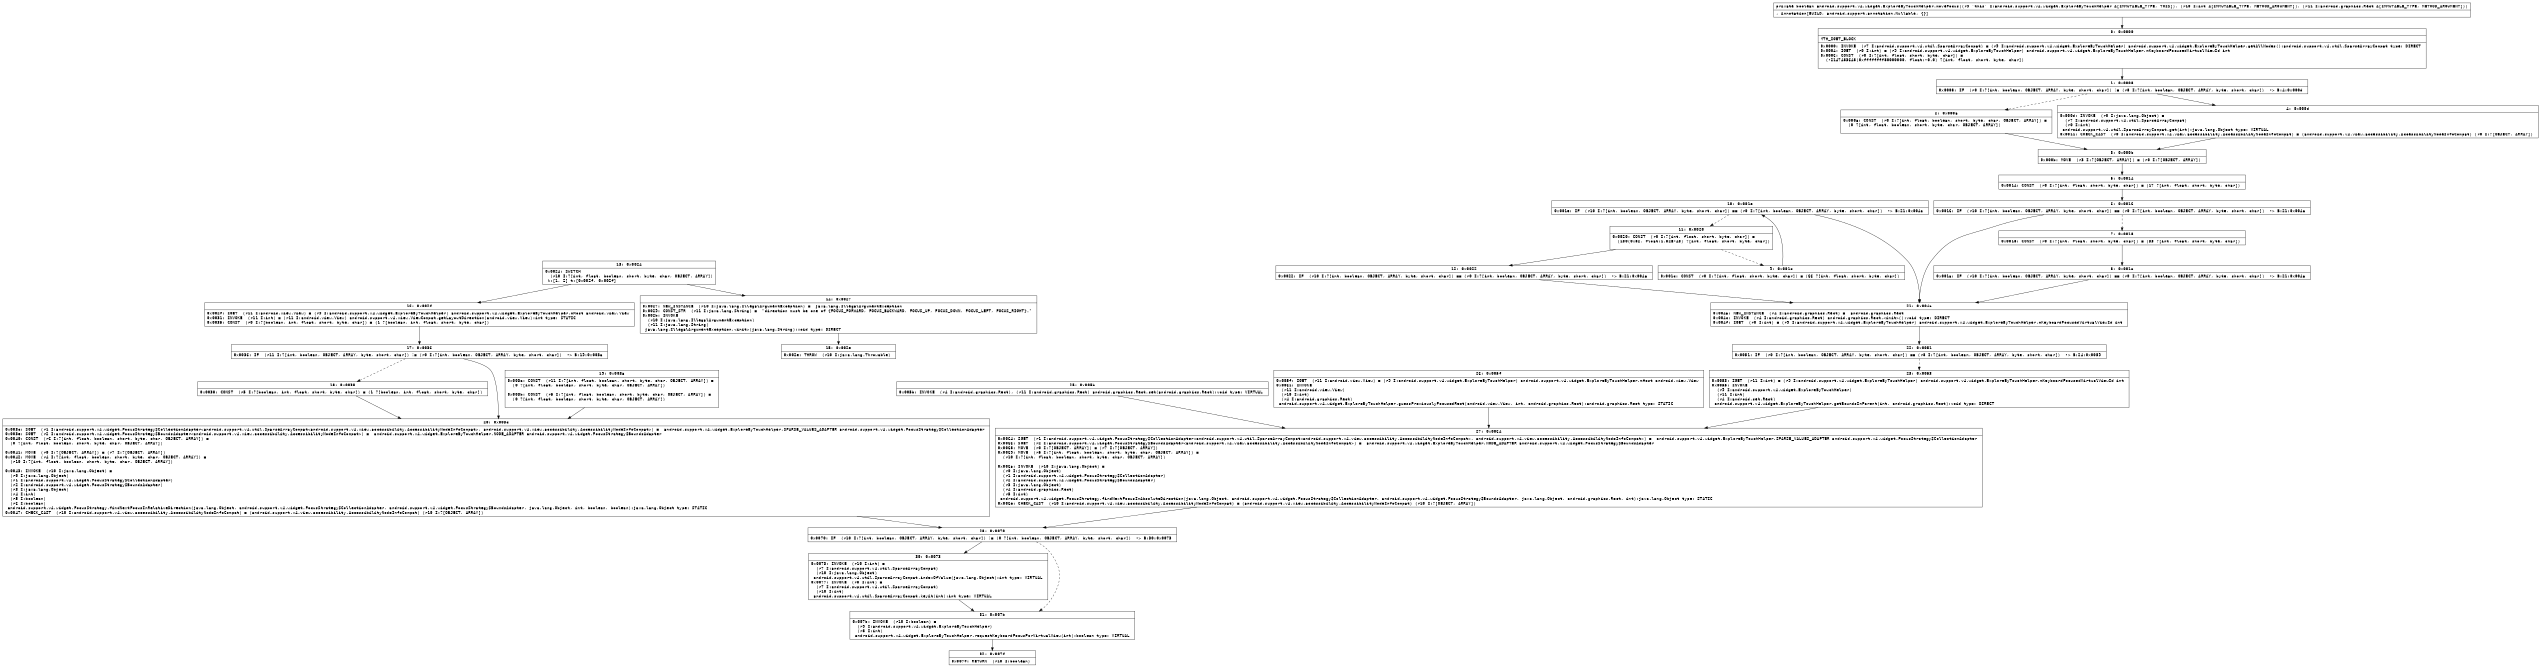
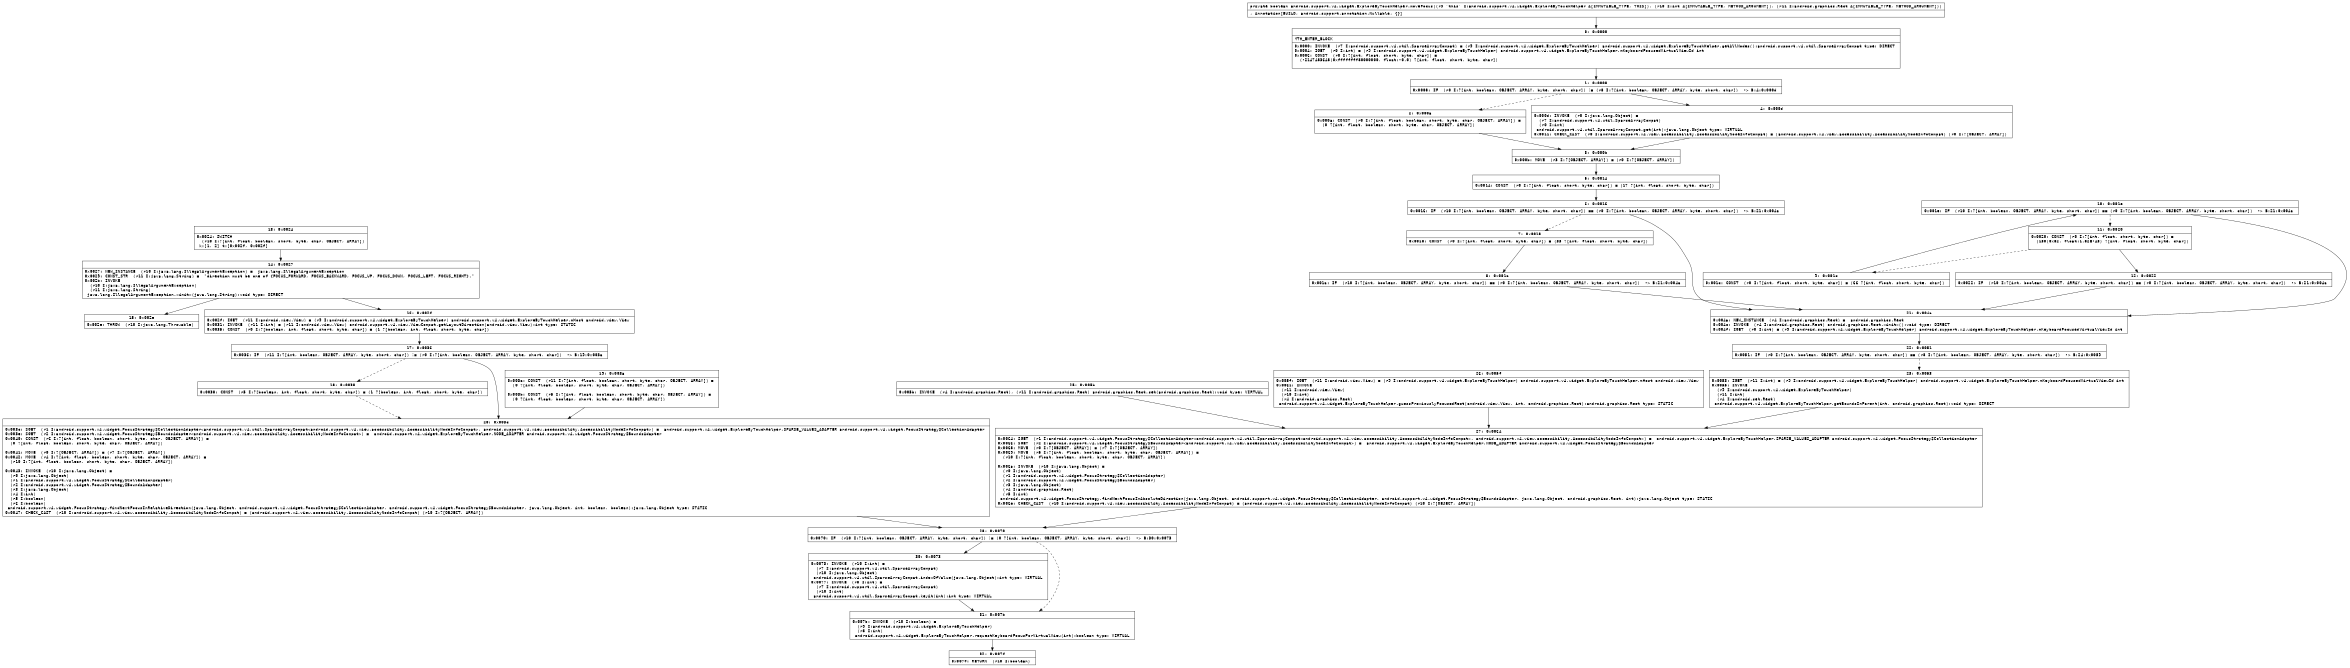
node "0: 0x0000": text "MTH_IGET_BLOCK" -> "MTH_ENTER_BLOCK"
edge "13: 0x0024" -> "16: 0x002f": now "14: 0x0027" -> "16: 0x002f"
edge "18: 0x0038" -> "20: 0x003c": style solid -> dashed
